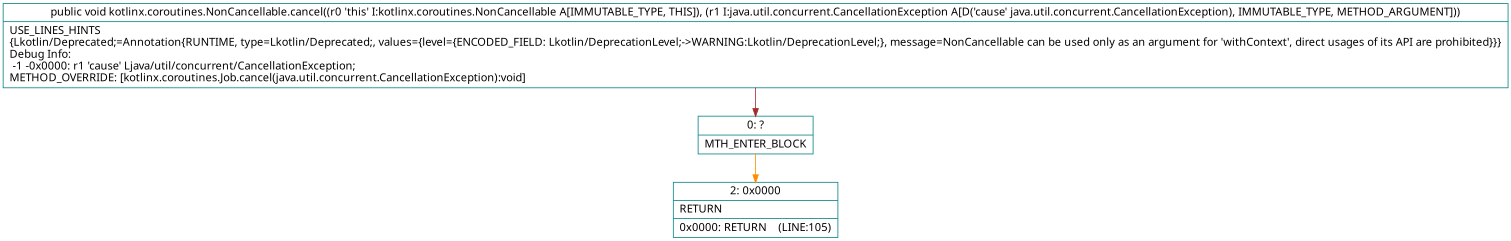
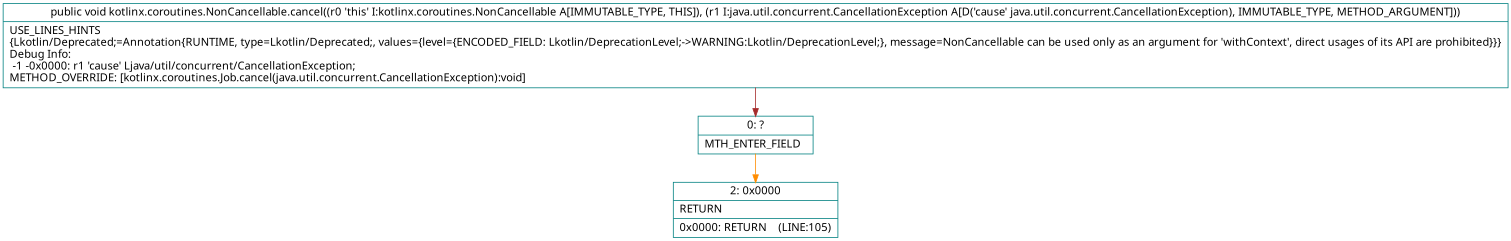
node "0: ?": text "MTH_ENTER_BLOCK" -> "MTH_ENTER_FIELD"
